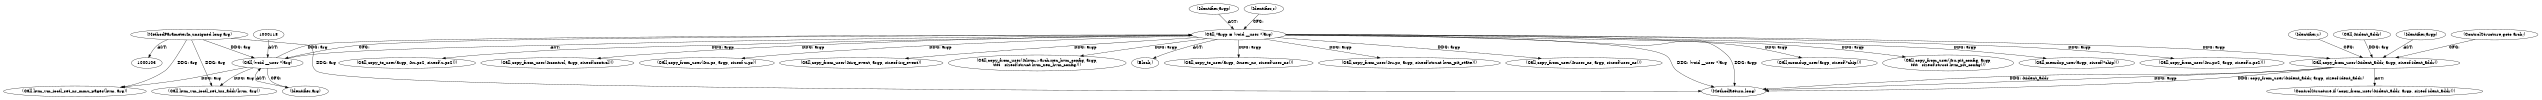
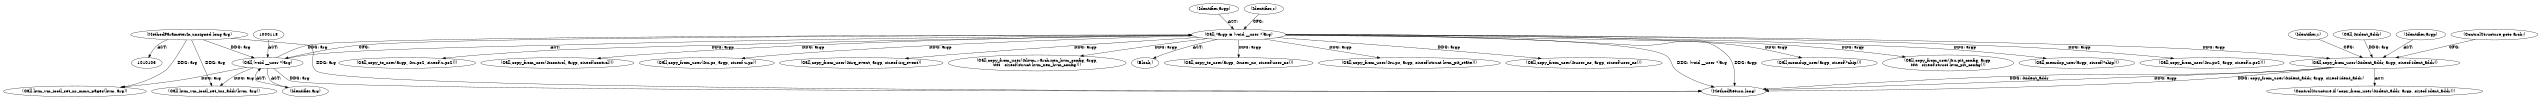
node "1000103": label "1000103" -> "1010103"
edge "(Call,(void __user *)arg)" -> "(Identifier,arg)": label "CFG: " -> "AST: "
edge "(Call,(void __user *)arg)" -> "(MethodReturn,long)": added, label "DDG: arg"
